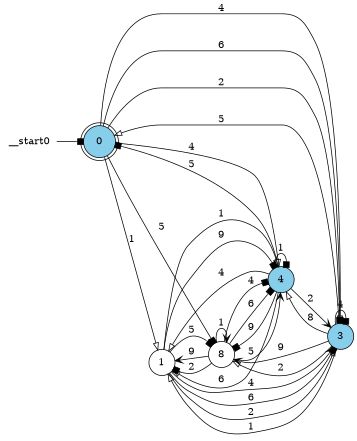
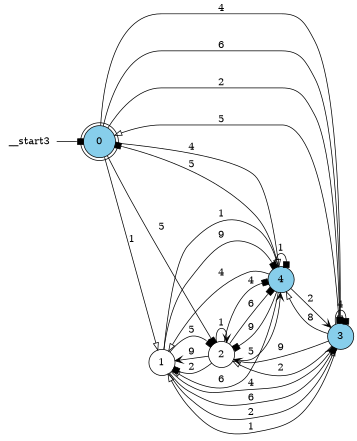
node "__start0": label "__start0" -> "__start3"
node "8": label "8" -> "2"
